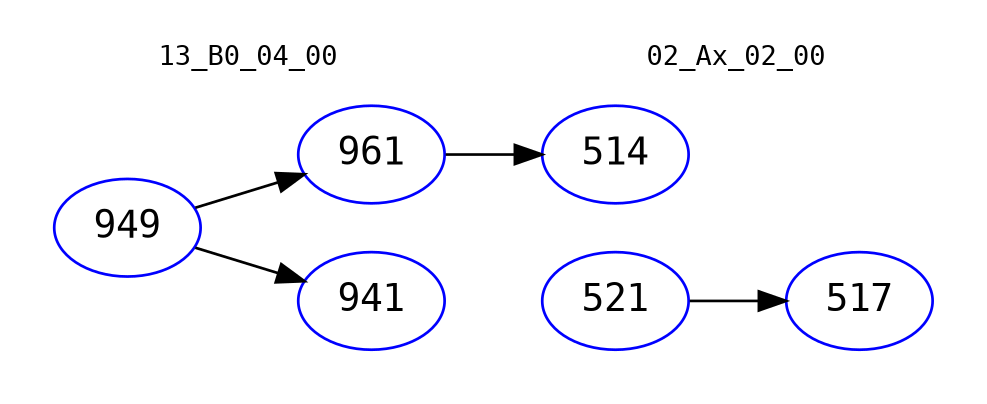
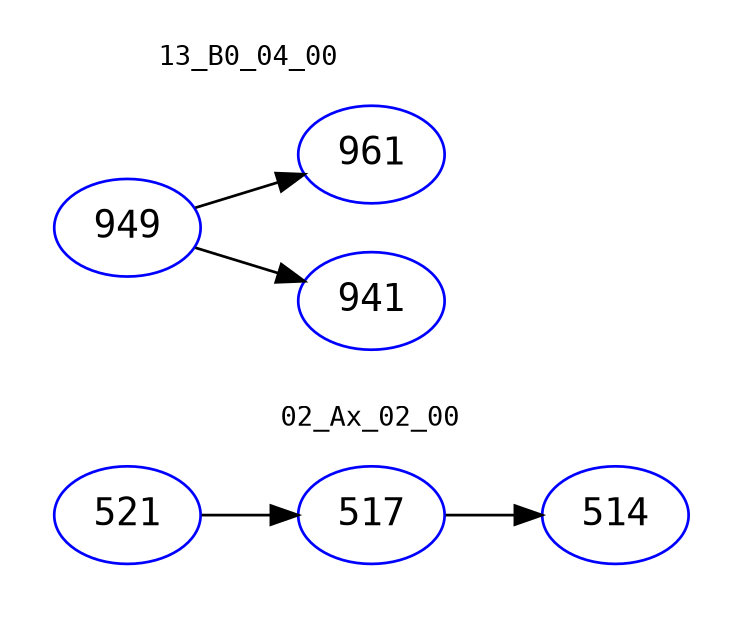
edge "961" -> "514": now "517" -> "514"
